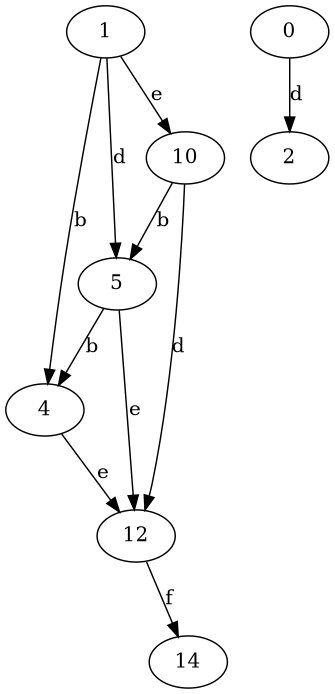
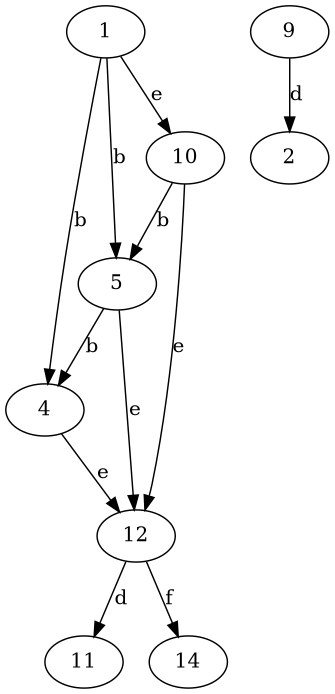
node "0": label "0" -> "9"
edge "1" -> "5": label "d" -> "b"
edge "10" -> "12": label "d" -> "e"
node "11": added
